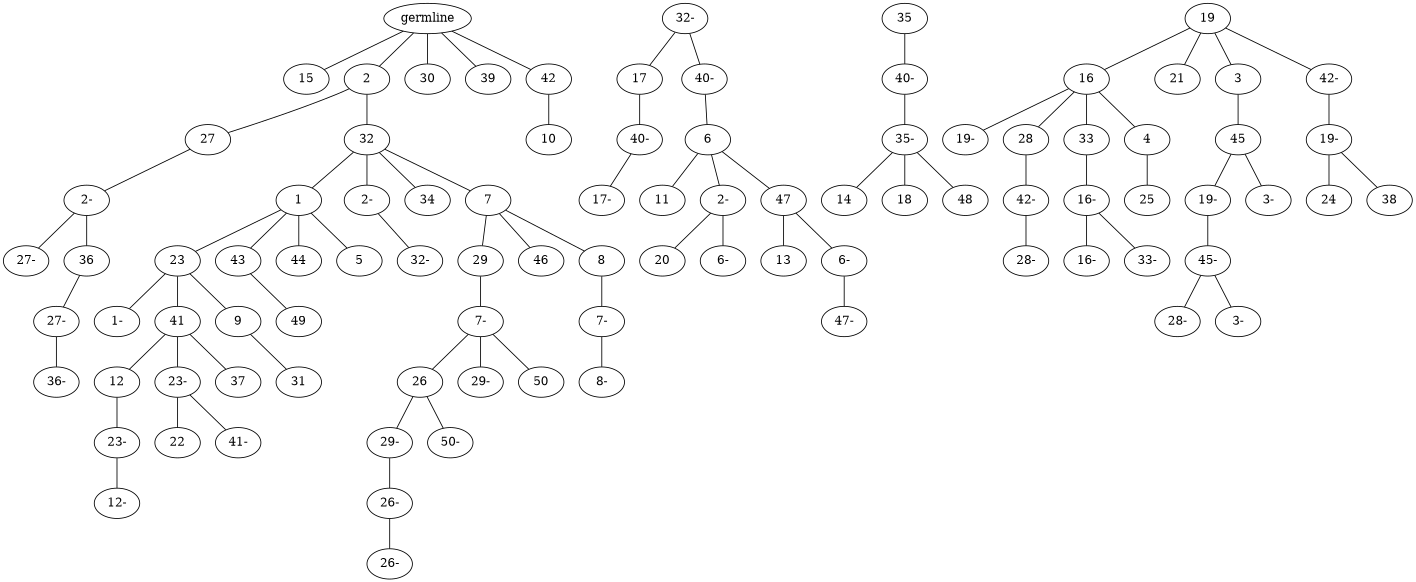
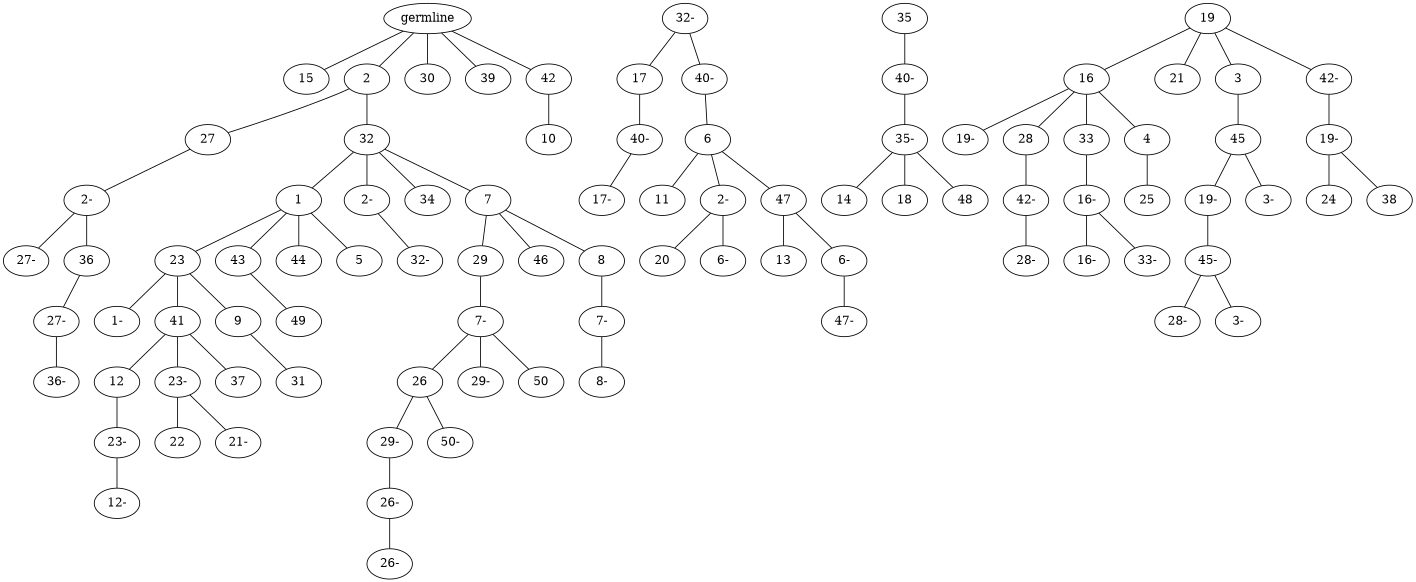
node "41-": label "41-" -> "21-"
